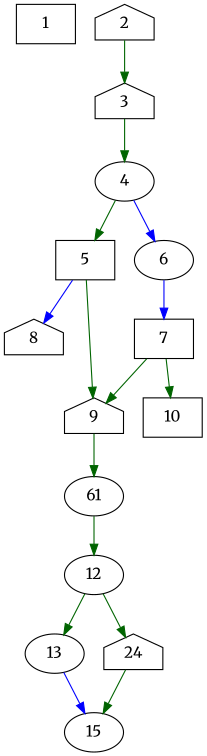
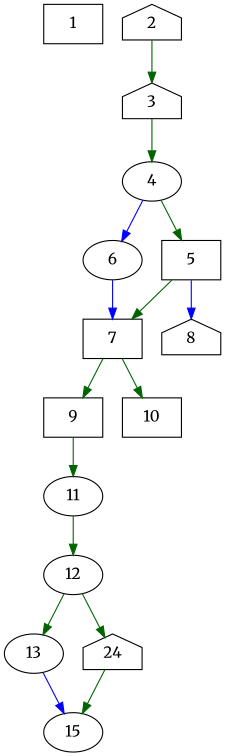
edge "5" -> "9": now "5" -> "7"
node "9": shape house -> box
node "61": label "61" -> "11"
